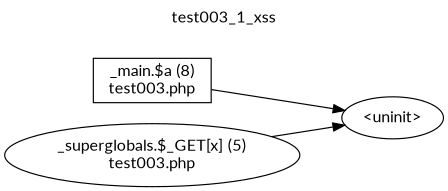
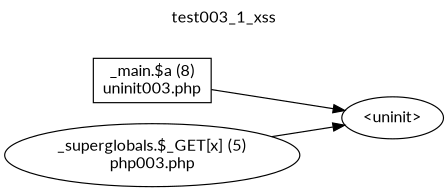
node "_main.$a (8) test003.php": label "_main.$a (8) test003.php" -> "_main.$a (8) uninit003.php"
node "_superglobals.$_GET[x] (5) test003.php": label "_superglobals.$_GET[x] (5) test003.php" -> "_superglobals.$_GET[x] (5) php003.php"
